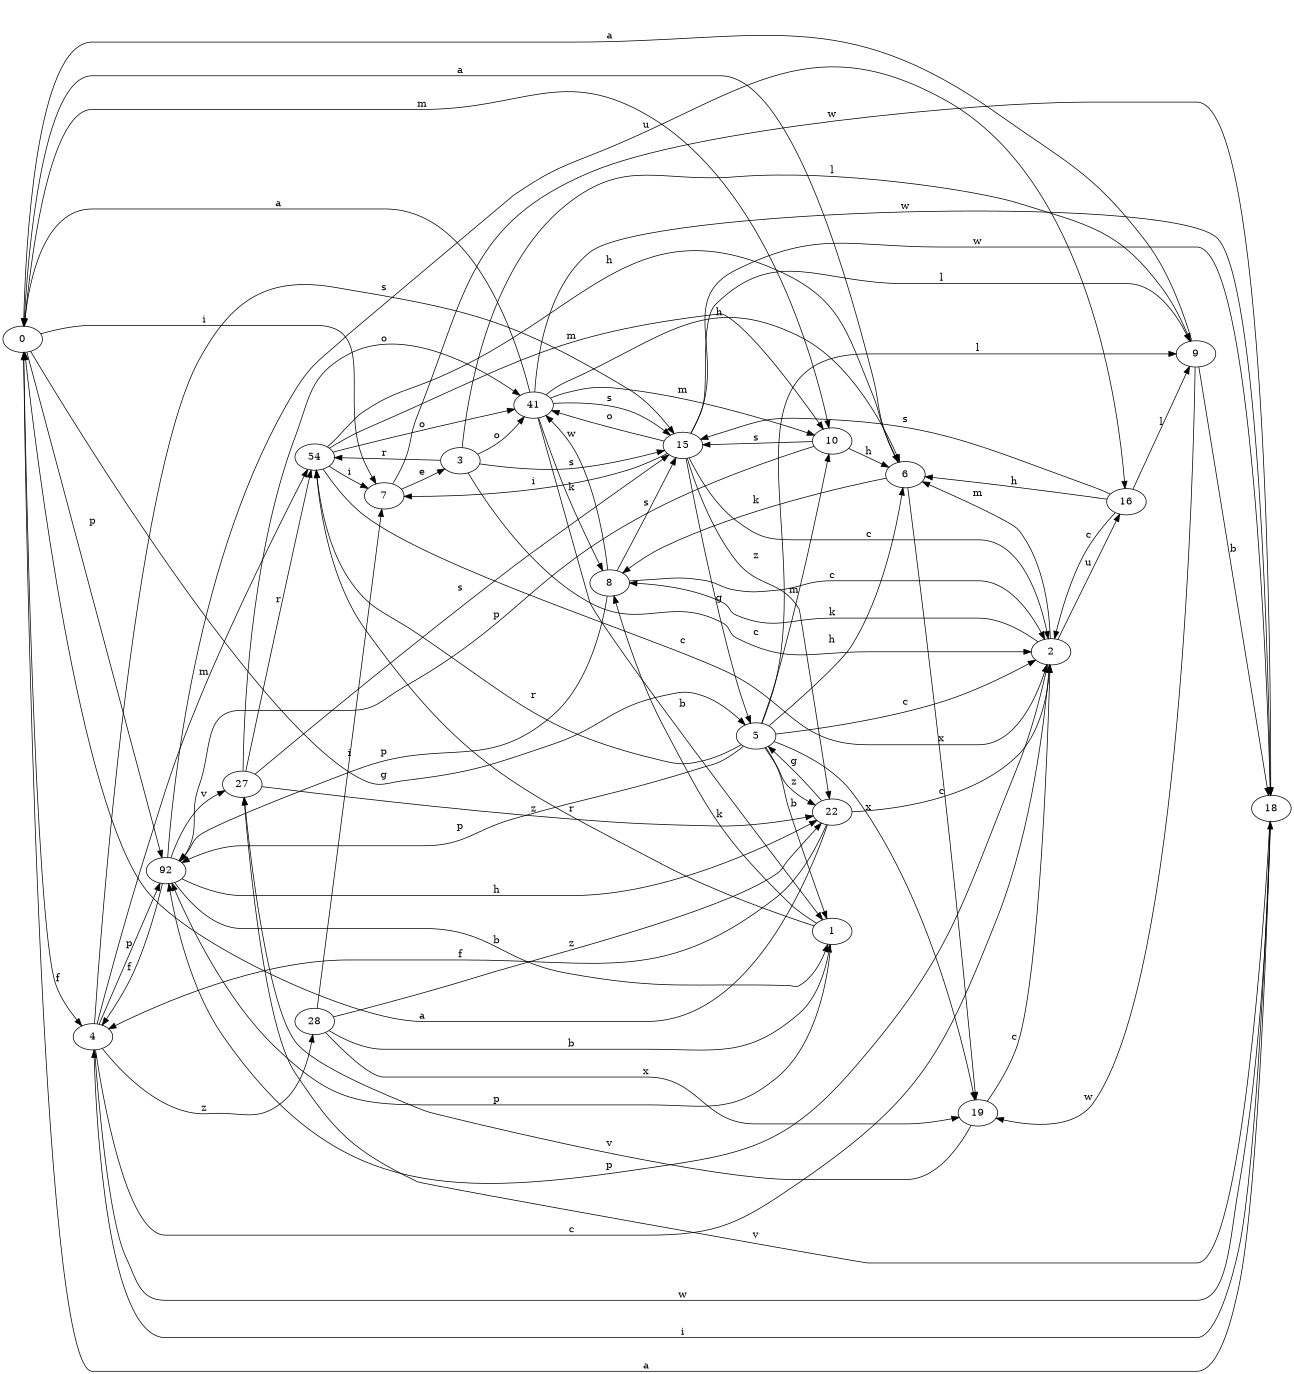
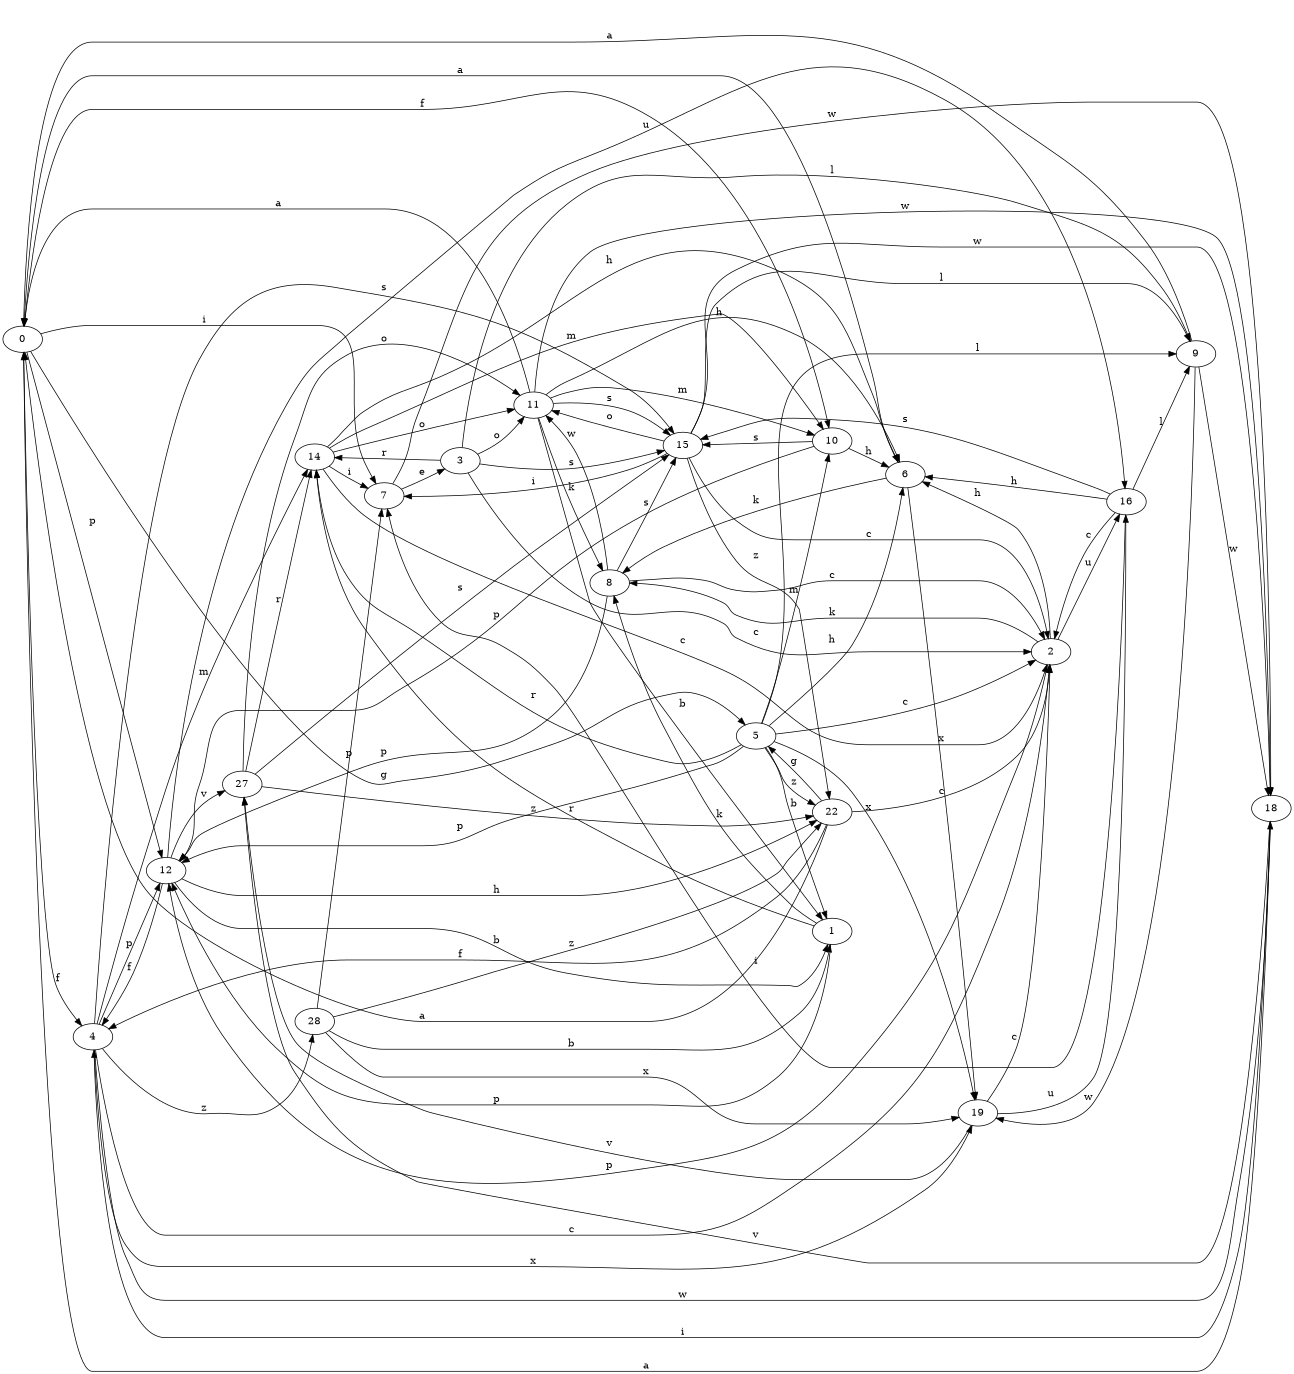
edge "0" -> "10": label "m" -> "f"
node "41": label "41" -> "11"
node "54": label "54" -> "14"
edge "2" -> "6": label "m" -> "h"
edge "9" -> "18": label "b" -> "w"
edge "15" -> "5": removed, label "g"
edge "28" -> "7": label "i" -> "p"
edge "19" -> "16": added, label "u"
node "92": label "92" -> "12"
edge "16" -> "7": added, label "i"
edge "4" -> "19": added, label "x"
